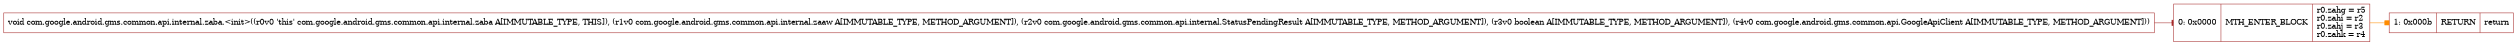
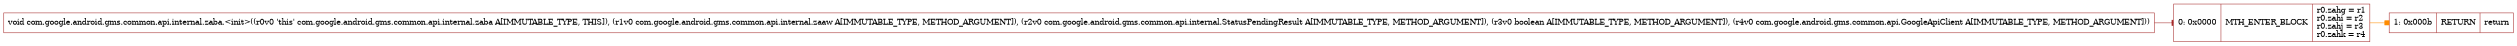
node "0: 0x0000": text "r0.zahg = r5" -> "r0.zahg = r1"
